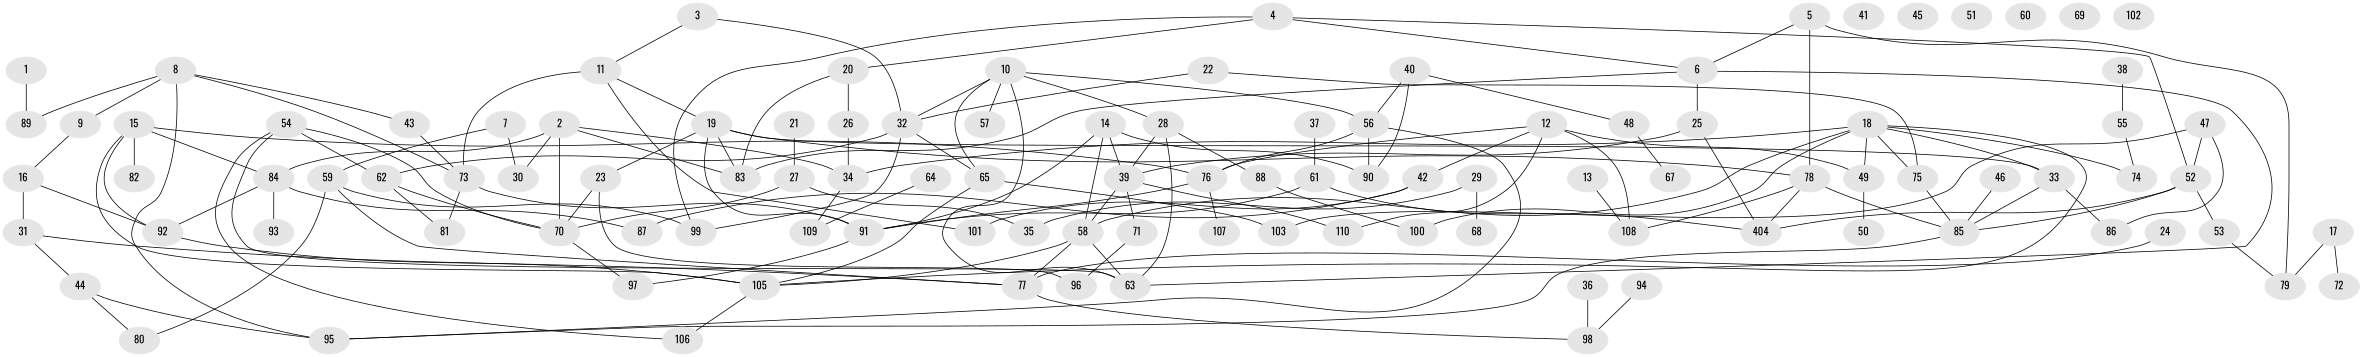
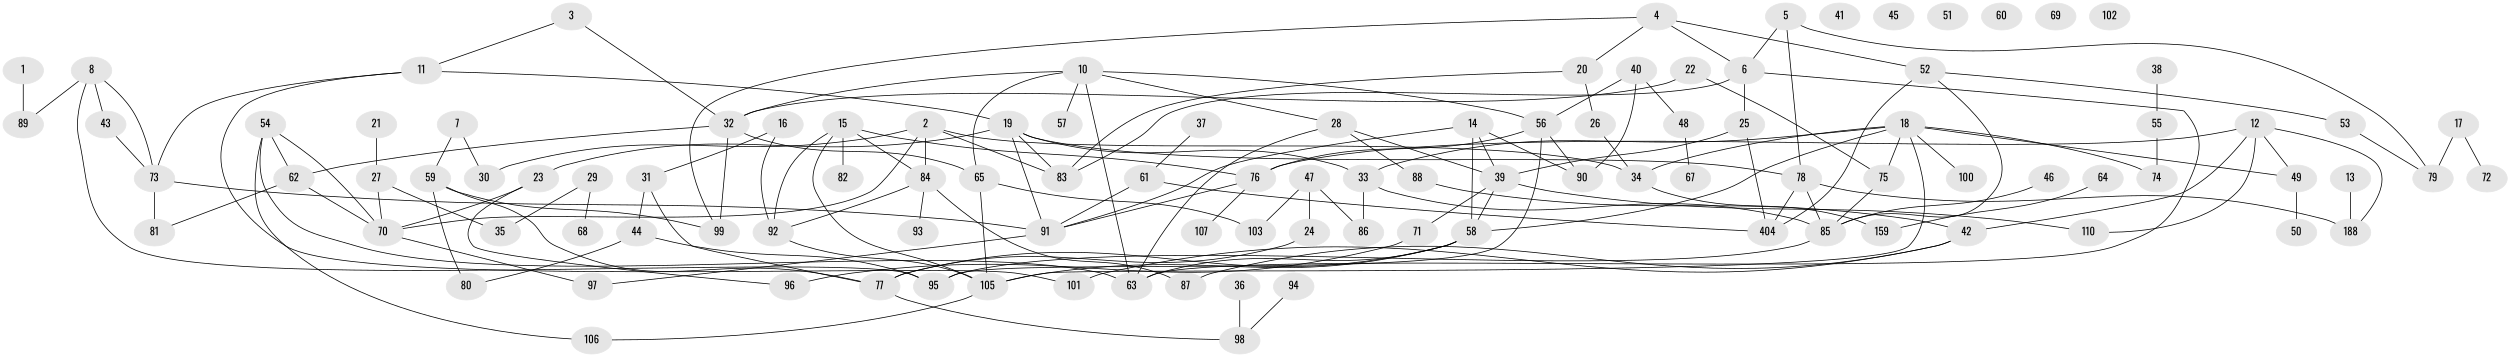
node "9": removed
edge "47" -- "52": now "47" -- "24"
edge "88" -- "100": now "88" -- "42"
node "109": label "109" -> "159"
node "108": label "108" -> "188"
